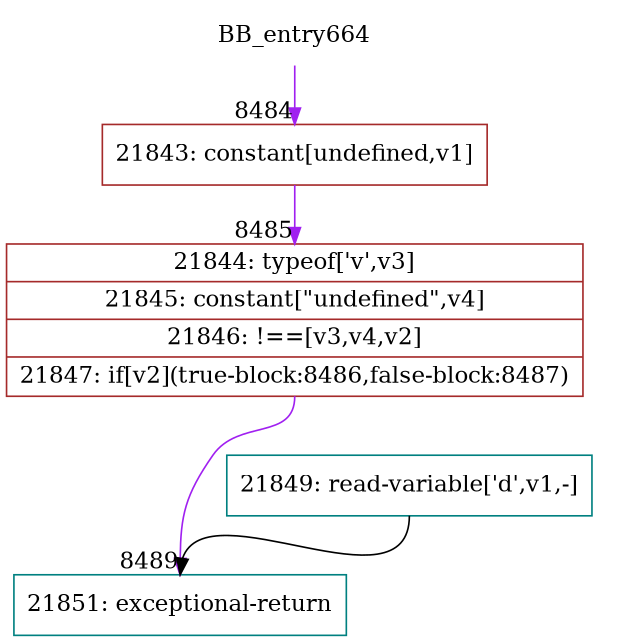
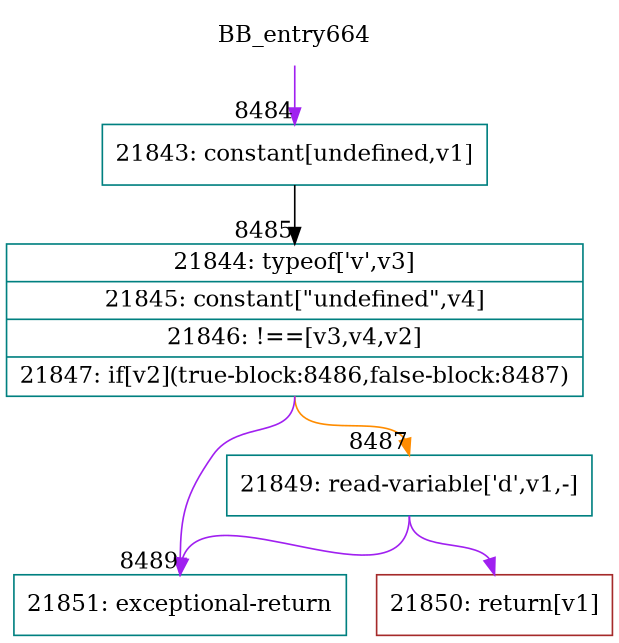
node "21843: constant[undefined,v1]": color brown -> teal
edge "21843: constant[undefined,v1]" -> "21844: typeof['v',v3]": color purple -> black
node "21844: typeof['v',v3]": color brown -> teal
edge "21844: typeof['v',v3]" -> "21849: read-variable['d',v1,-]": added
edge "21849: read-variable['d',v1,-]" -> "21851: exceptional-return": color black -> purple
node "21850: return[v1]": added
